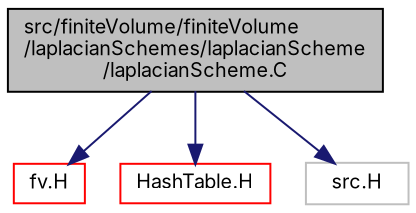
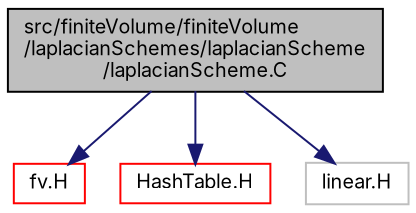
node "src.H": label "src.H" -> "linear.H"
